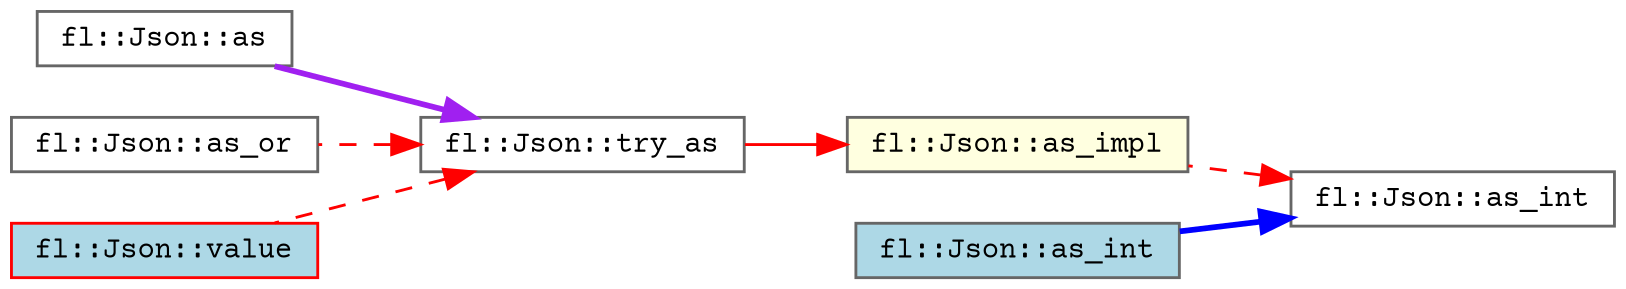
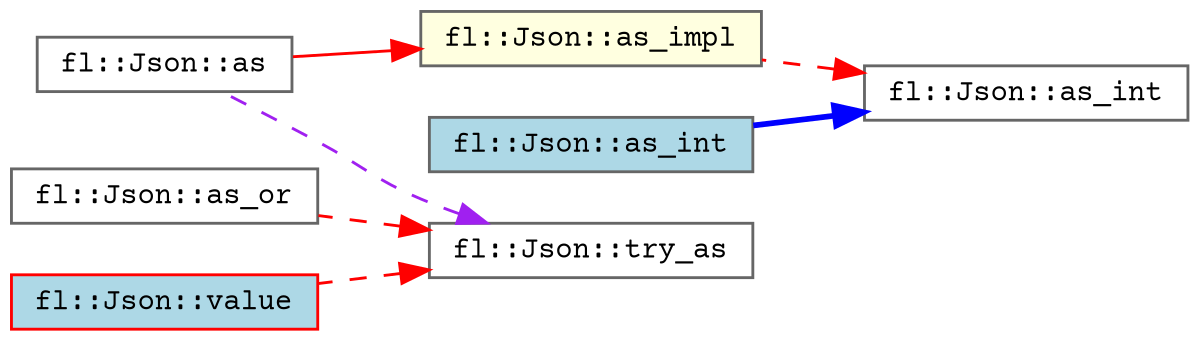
edge "fl::Json::as" -> "fl::Json::try_as": style bold -> dashed
edge "fl::Json::try_as" -> "fl::Json::as_impl": now "fl::Json::as" -> "fl::Json::as_impl"
